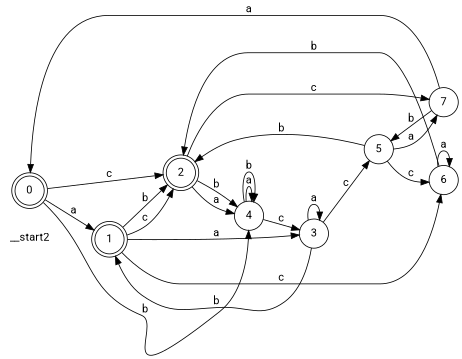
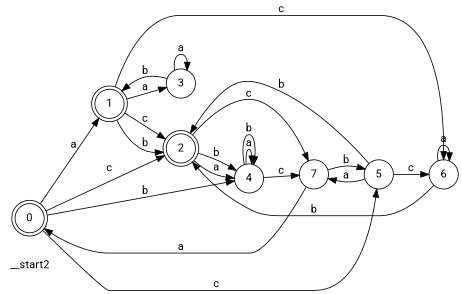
edge "3" -> "5": now "0" -> "5"
edge "4" -> "3": now "4" -> "7"
